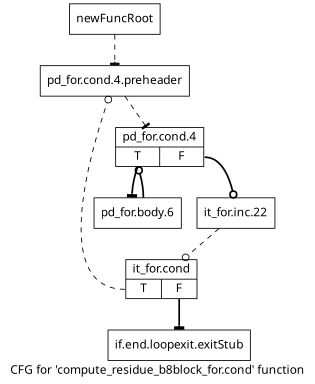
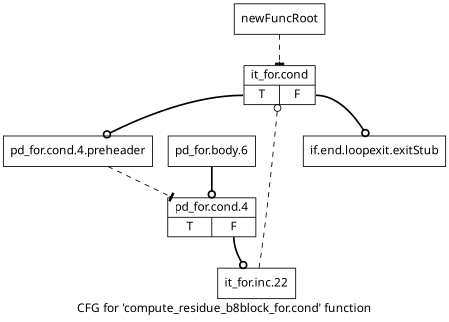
edge "newFuncRoot" -> "pd_for.cond.4.preheader": now "newFuncRoot" -> "it_for.cond"
edge "pd_for.cond.4" -> "pd_for.body.6": removed
edge "it_for.cond" -> "pd_for.cond.4.preheader": style dashed -> bold
edge "it_for.cond" -> "if.end.loopexit.exitStub": arrowhead tee -> odot
